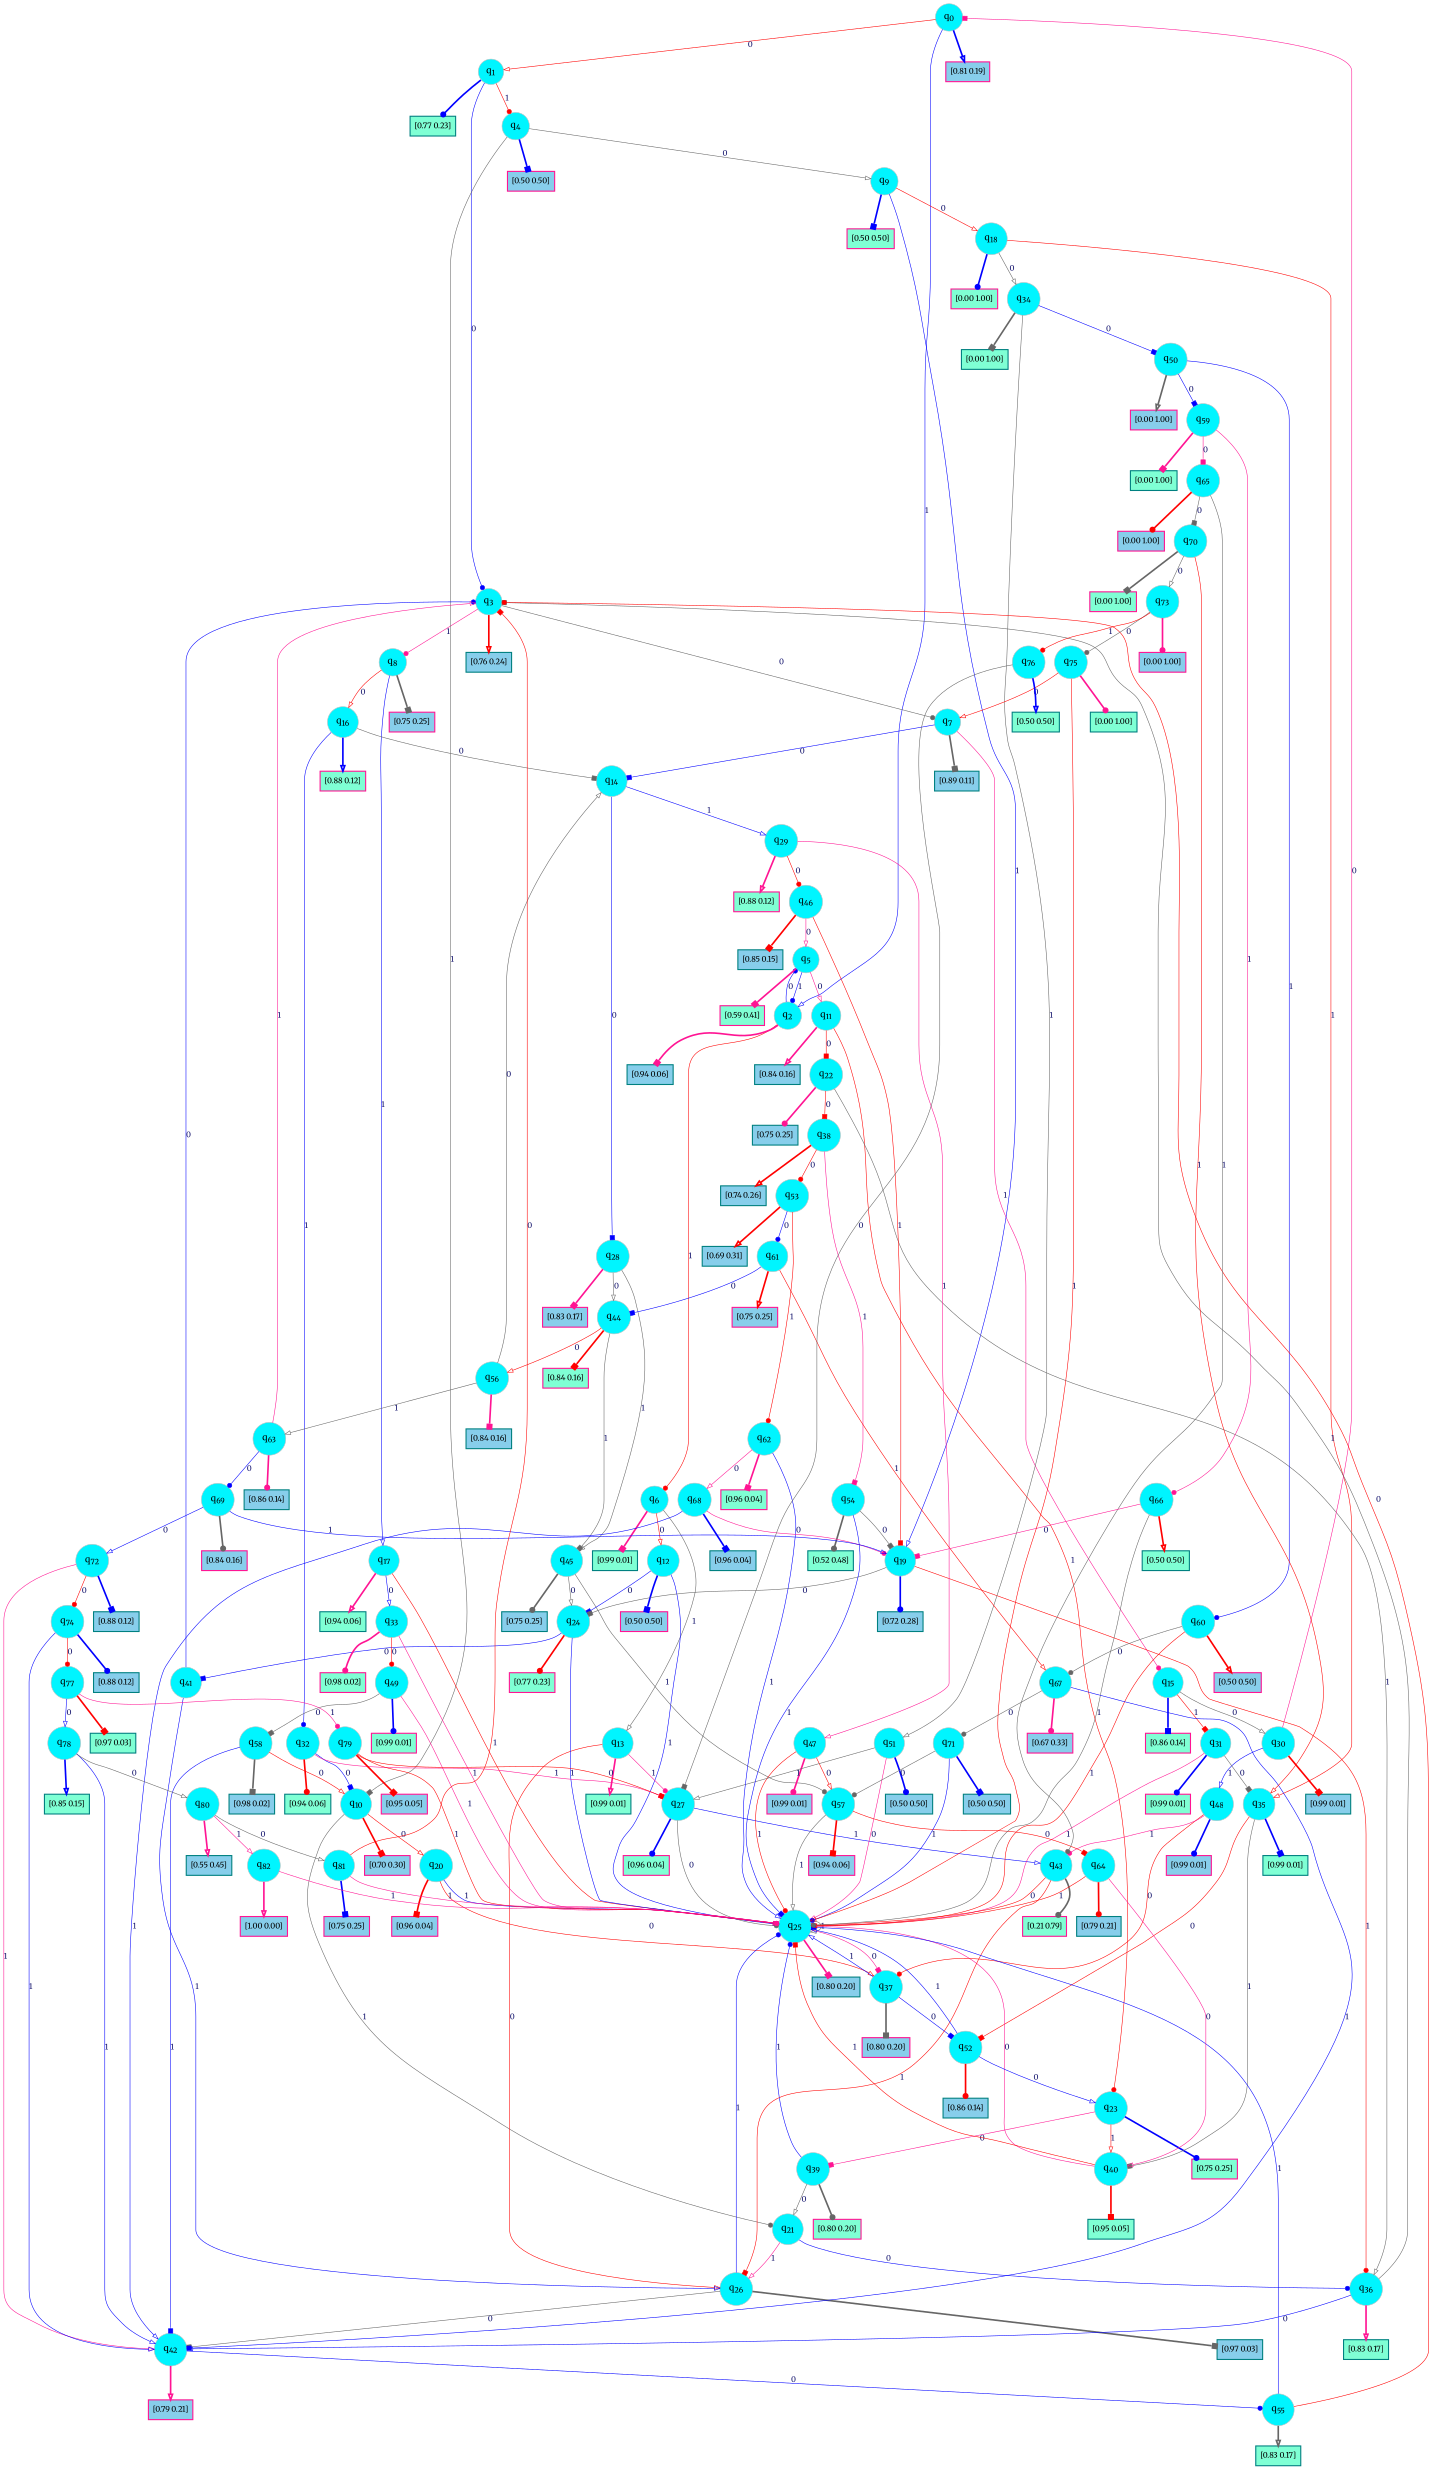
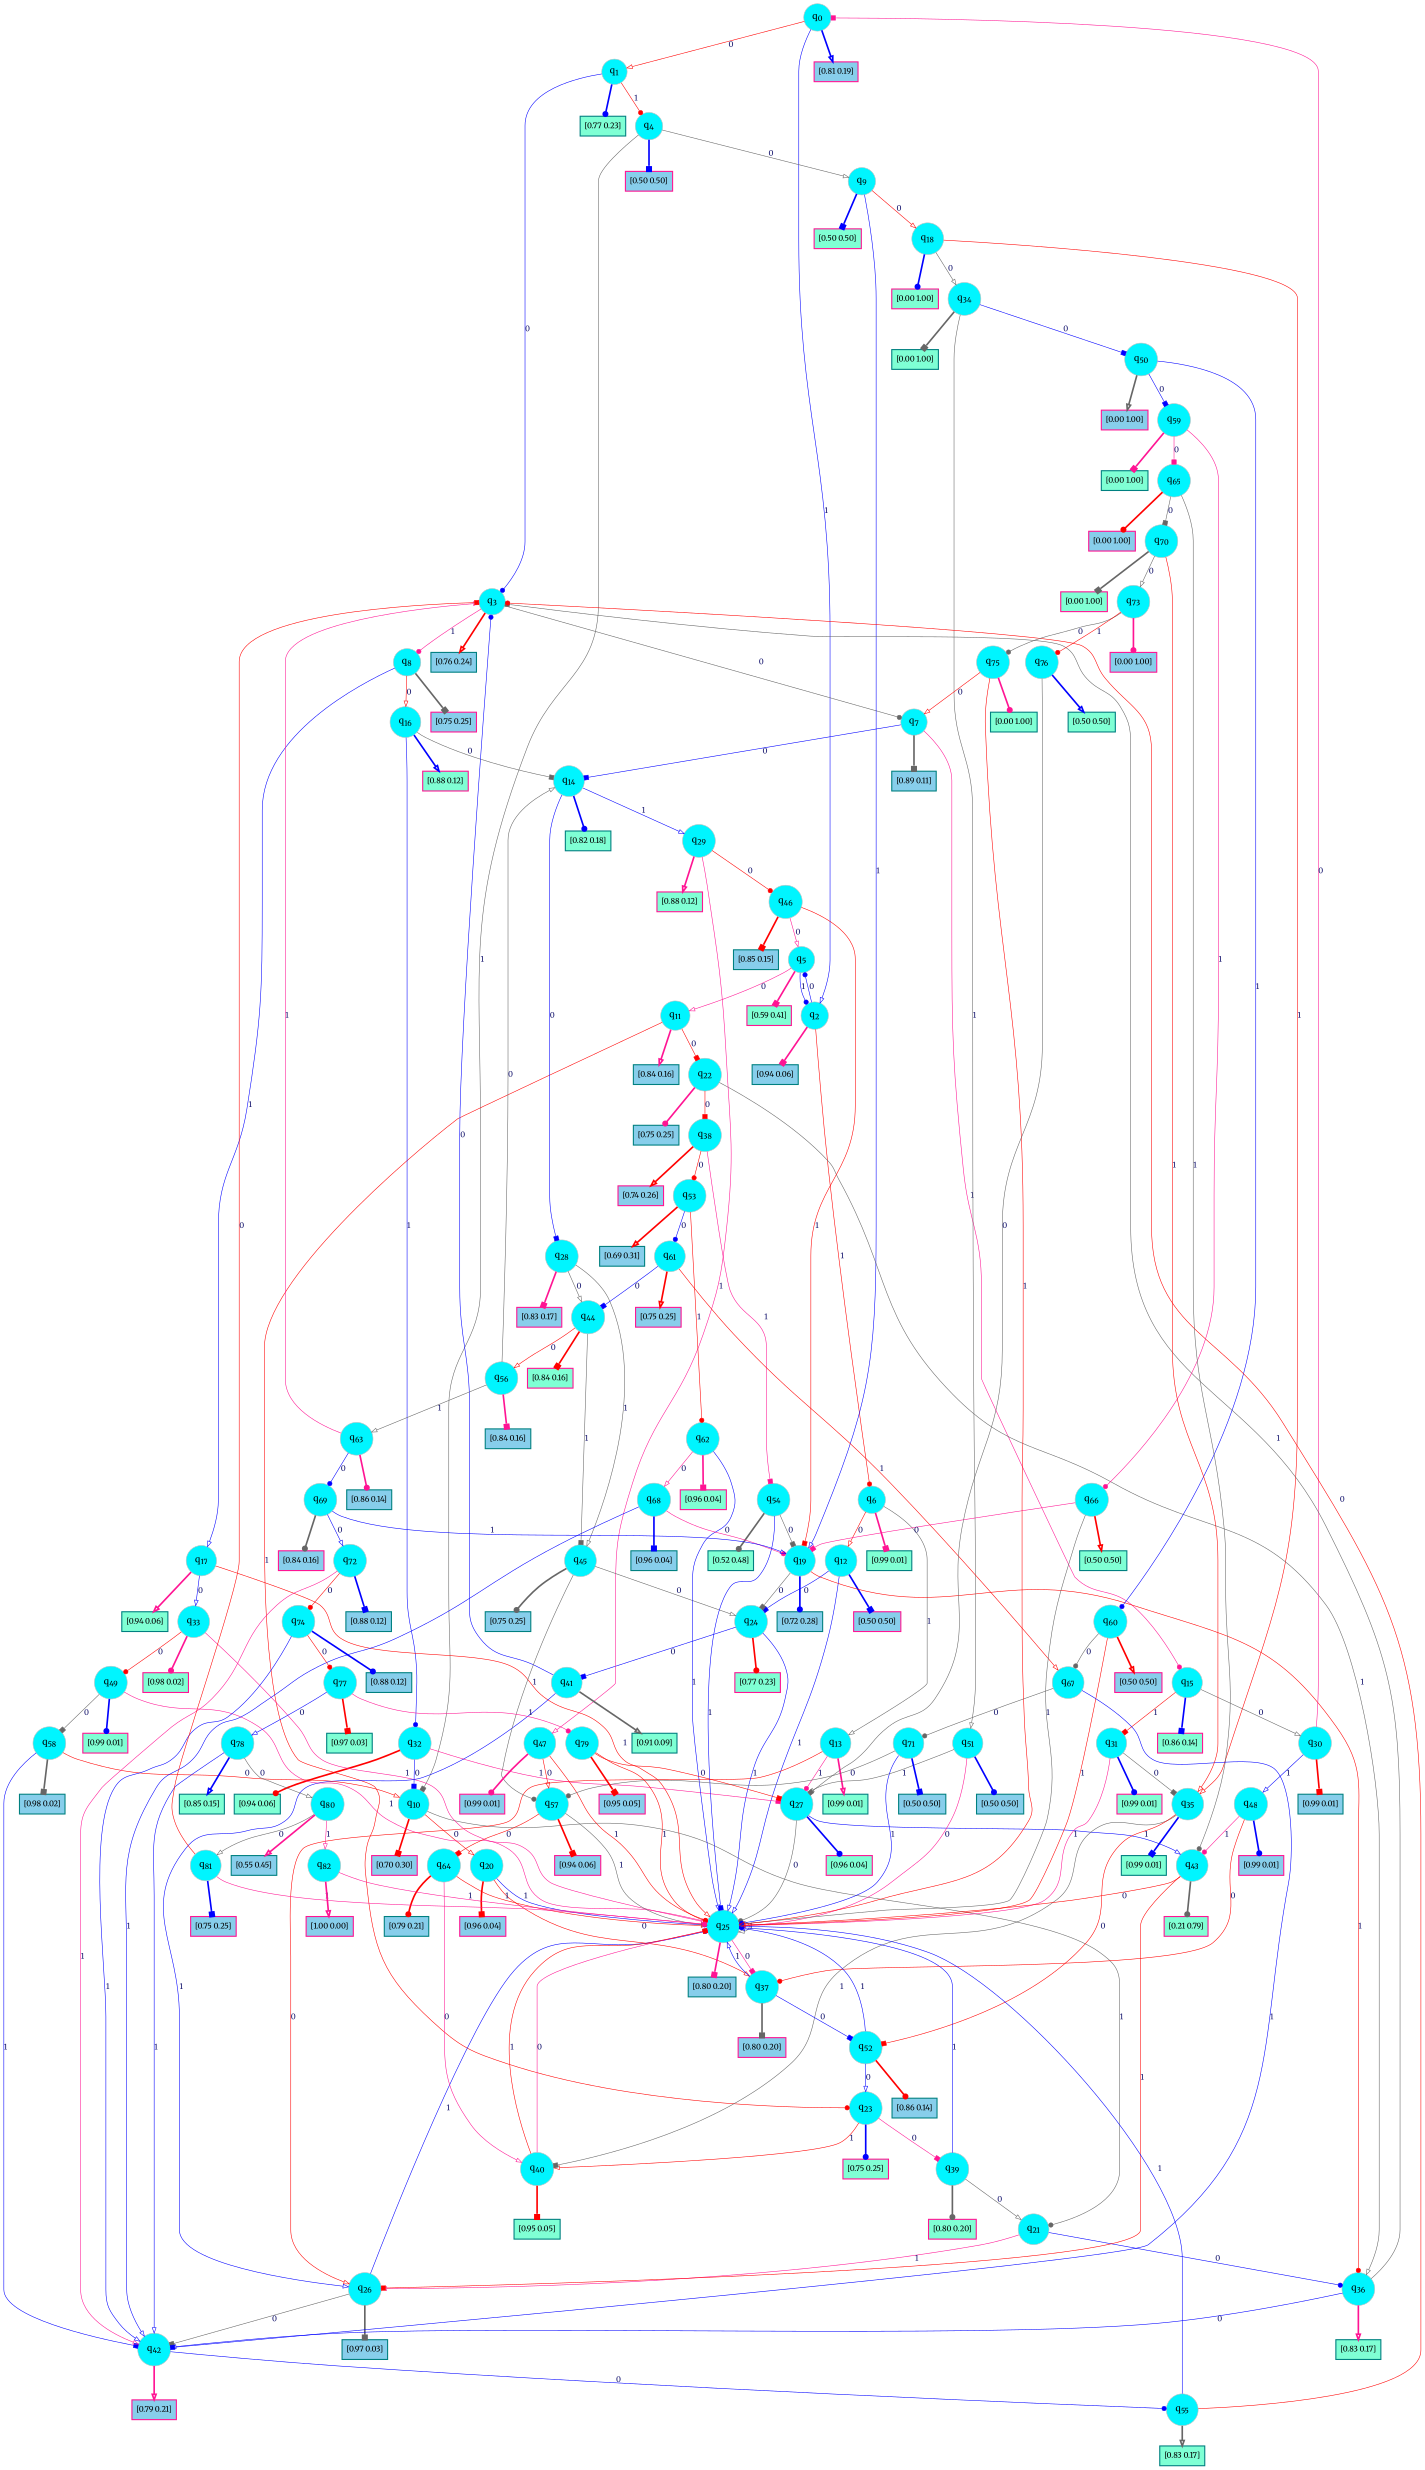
node "[0.82 0.18]": added
node "[0.74 0.26]": color teal -> deeppink
node "[0.91 0.09]": added
node "[0.67 0.33]": removed
